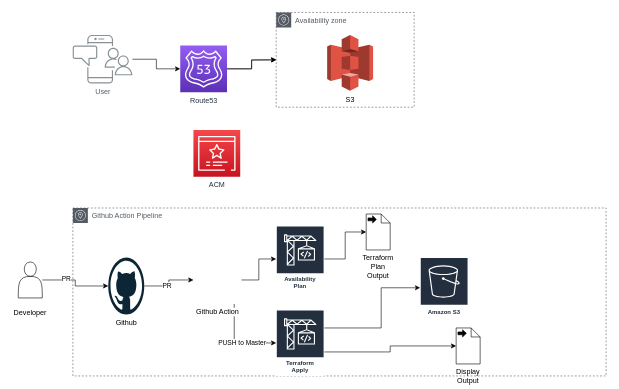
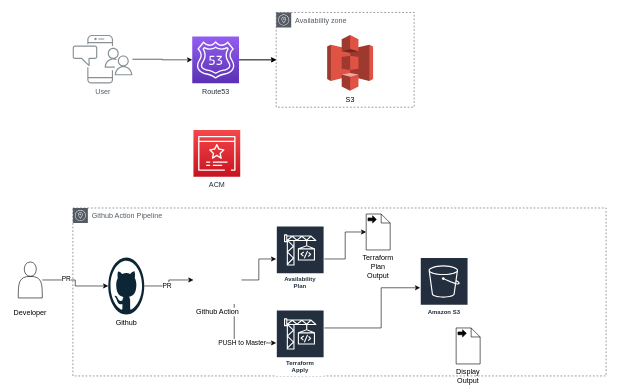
node "Route53": moved (204, 69) -> (216, 60)
edge "Terraform Apply" -> "Display Output": removed
